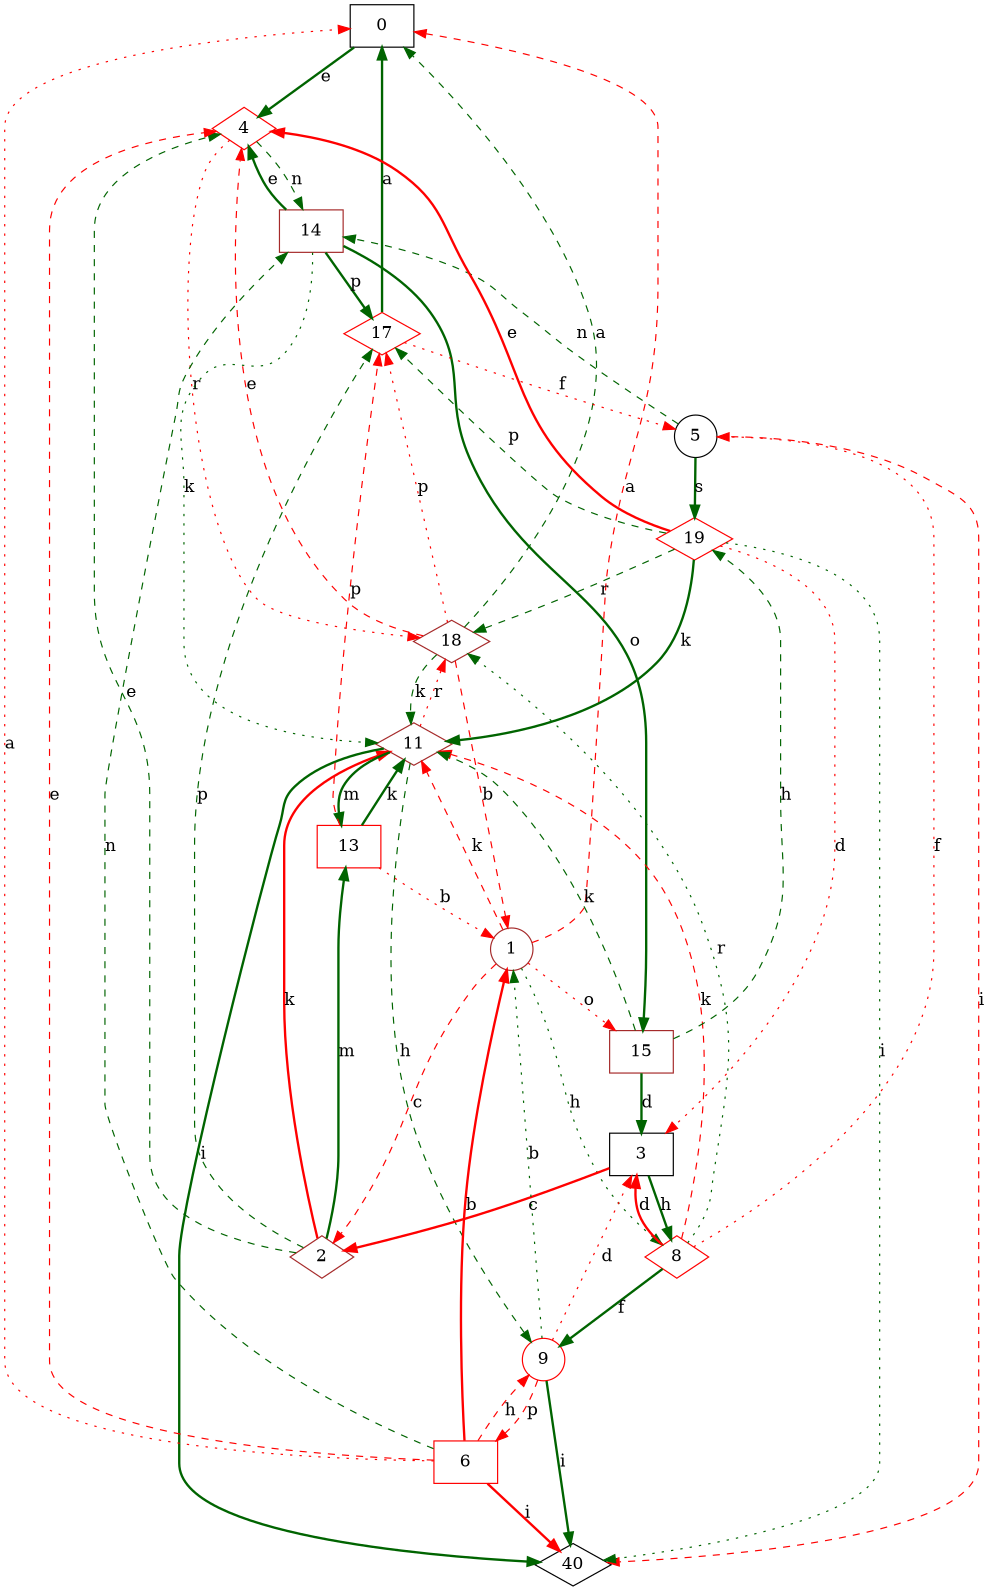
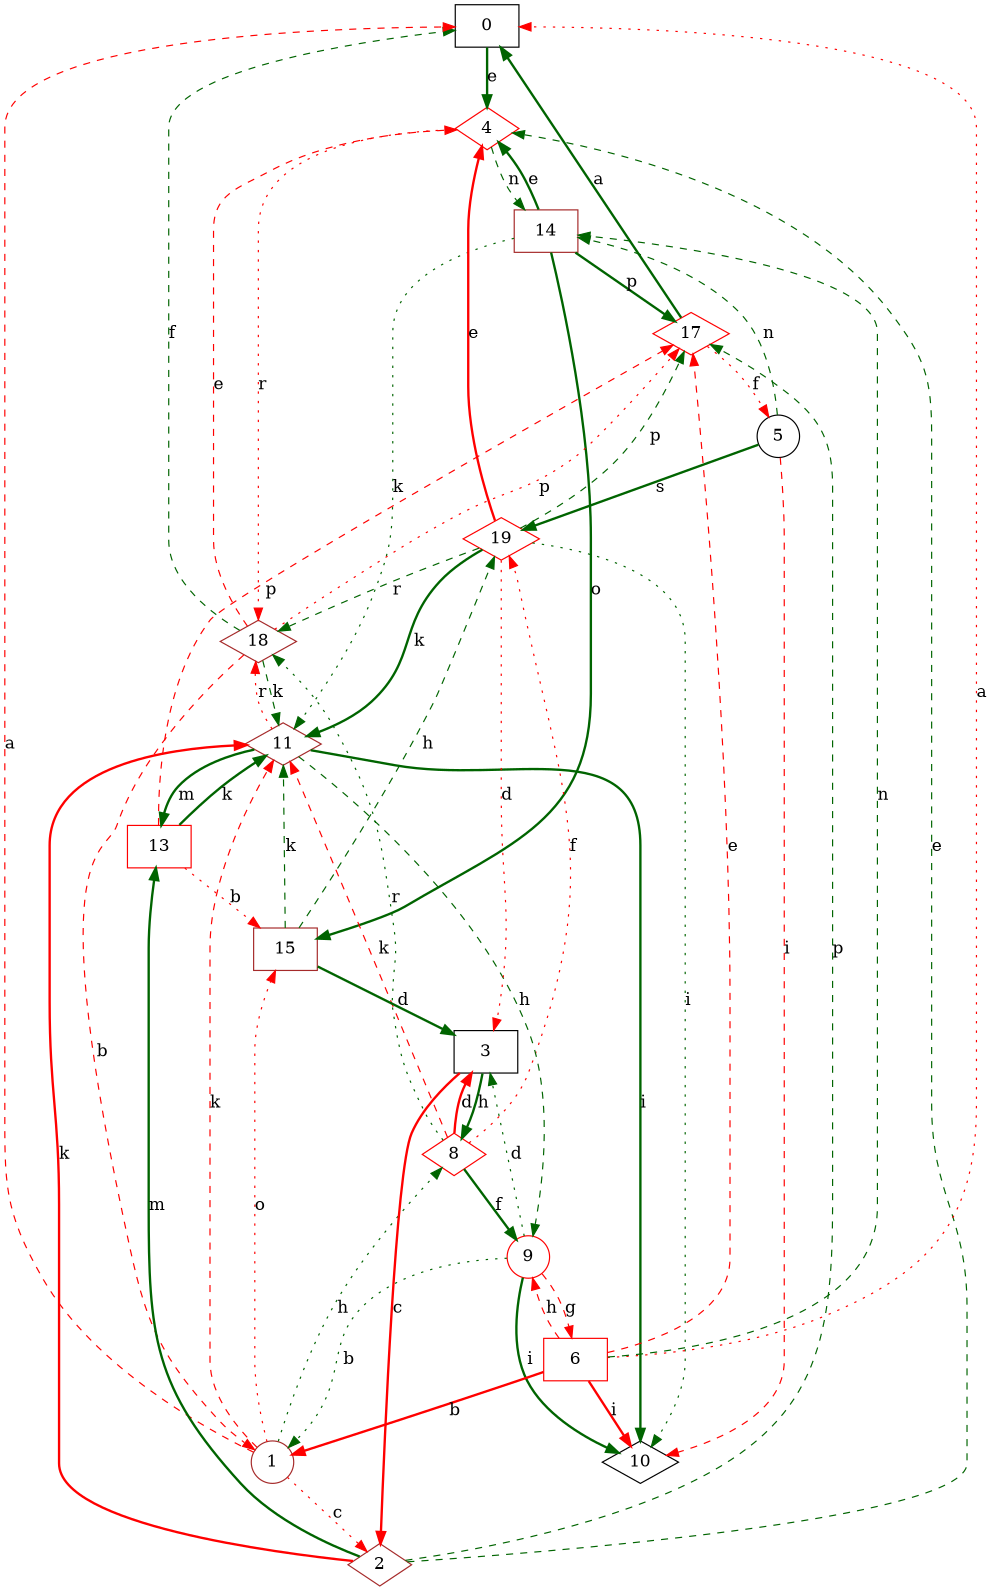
edge "18" -> "0": label "a" -> "f"
edge "8" -> "5": now "8" -> "19"
edge "13" -> "1": now "13" -> "15"
edge "6" -> "4": now "6" -> "17"
edge "1" -> "2": style dashed -> dotted
edge "9" -> "3": color red -> darkgreen
edge "9" -> "6": label "p" -> "g"
node "40": label "40" -> "10"
